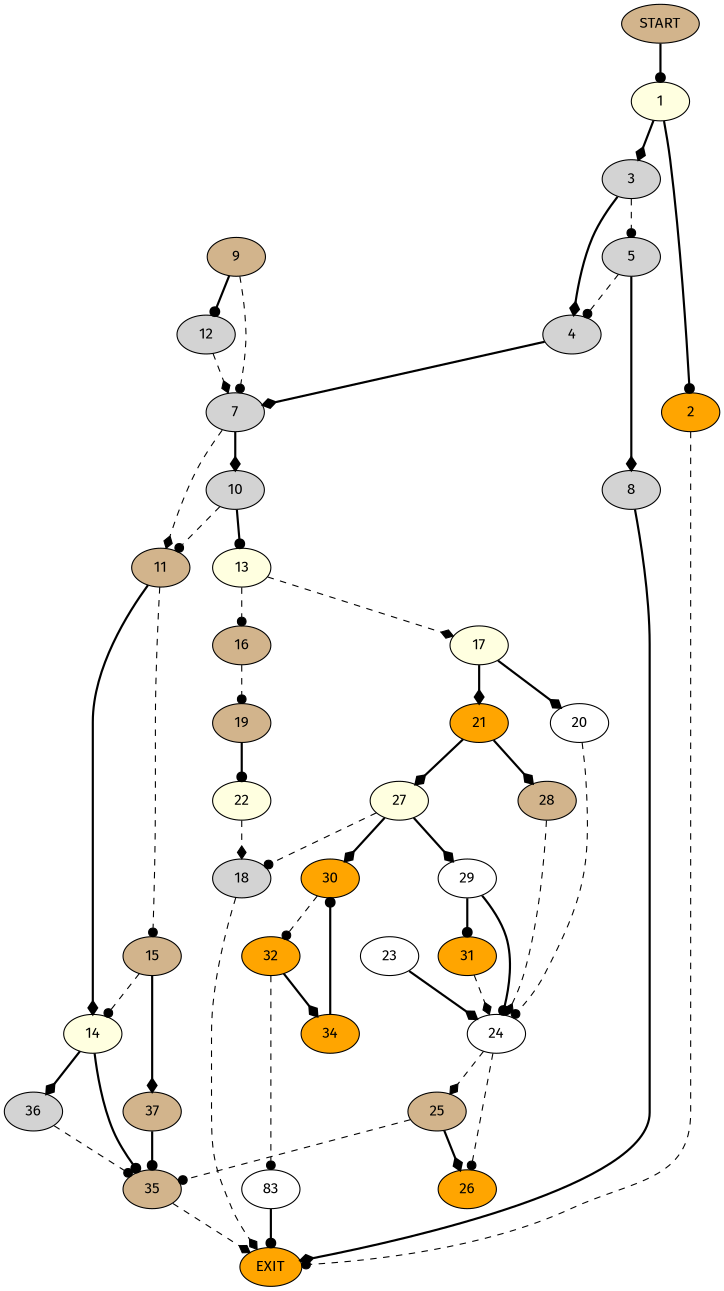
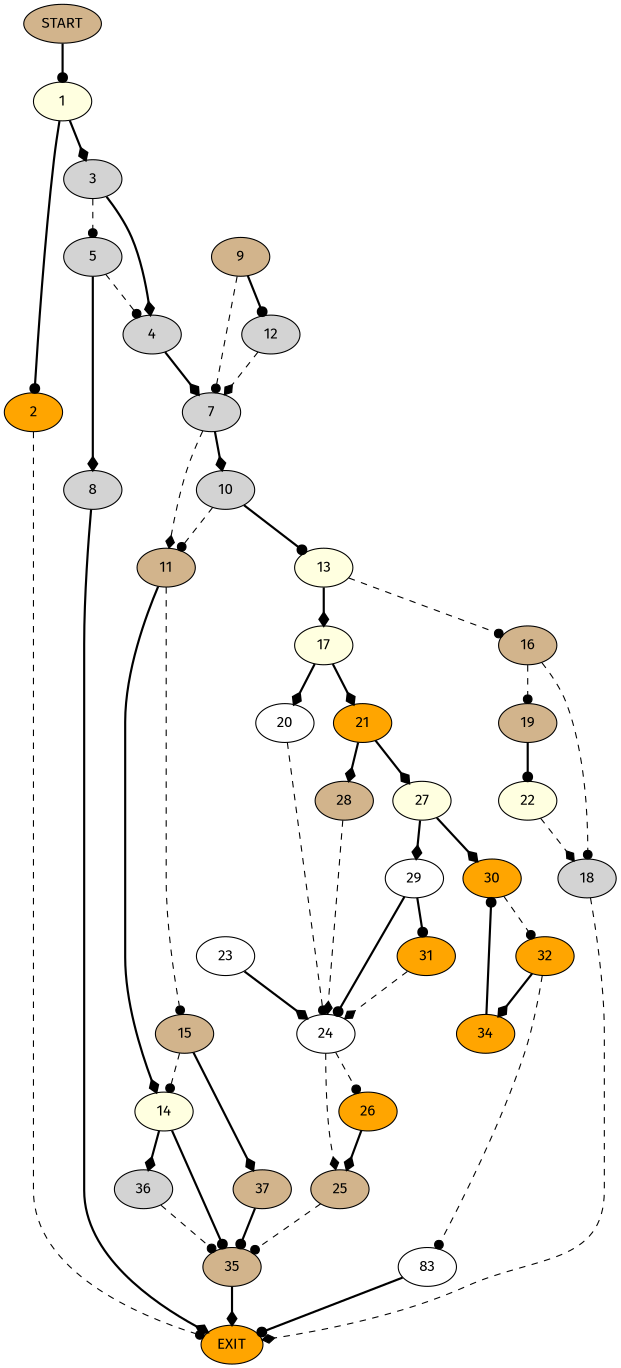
edge "13" -> "17": style dashed -> bold
edge "27" -> "18": now "16" -> "18"
edge "25" -> "26": reversed
edge "35" -> "EXIT": style dashed -> bold
